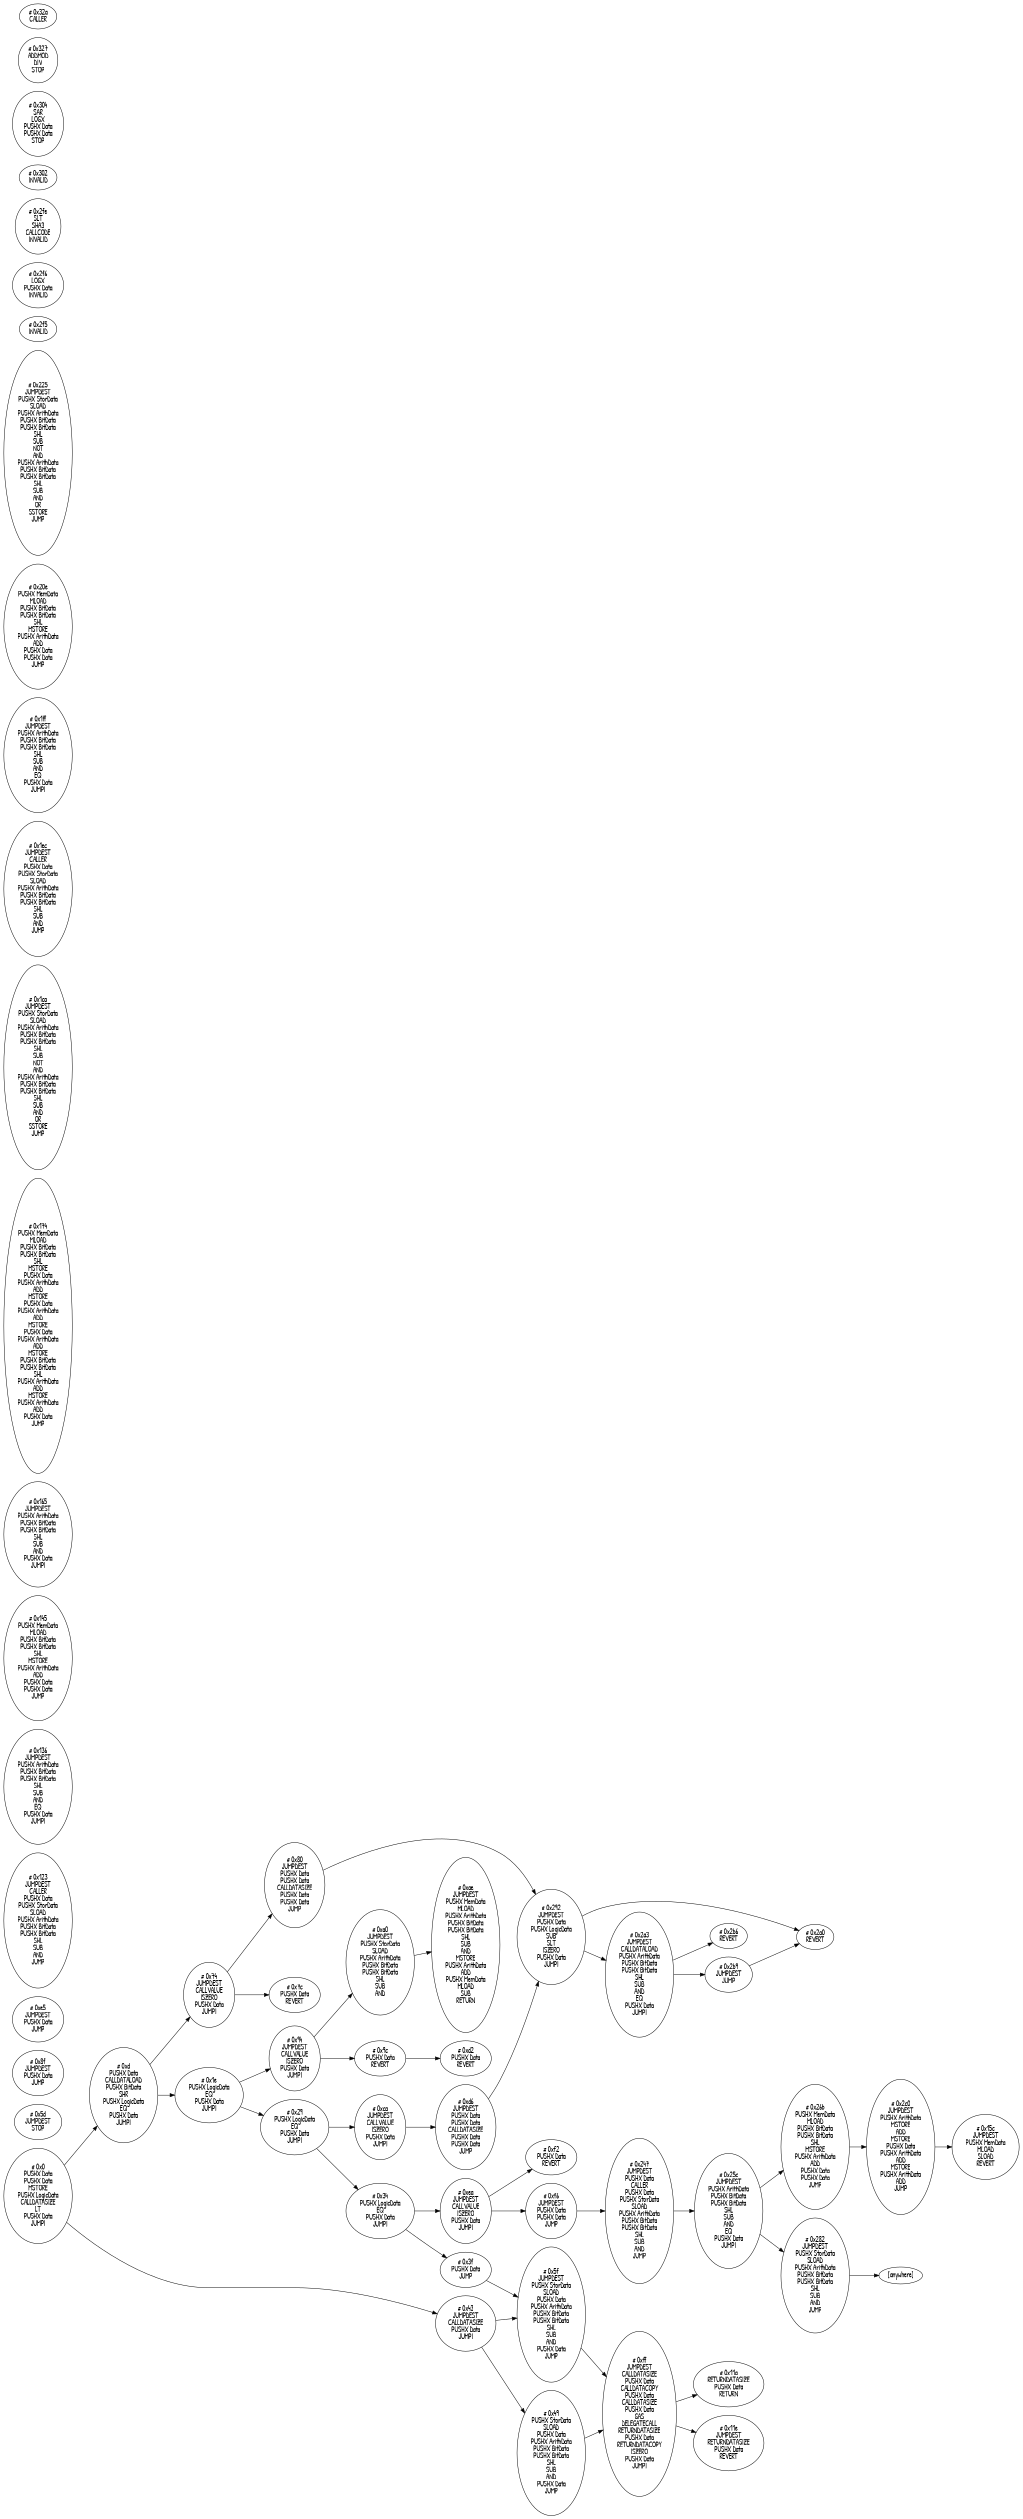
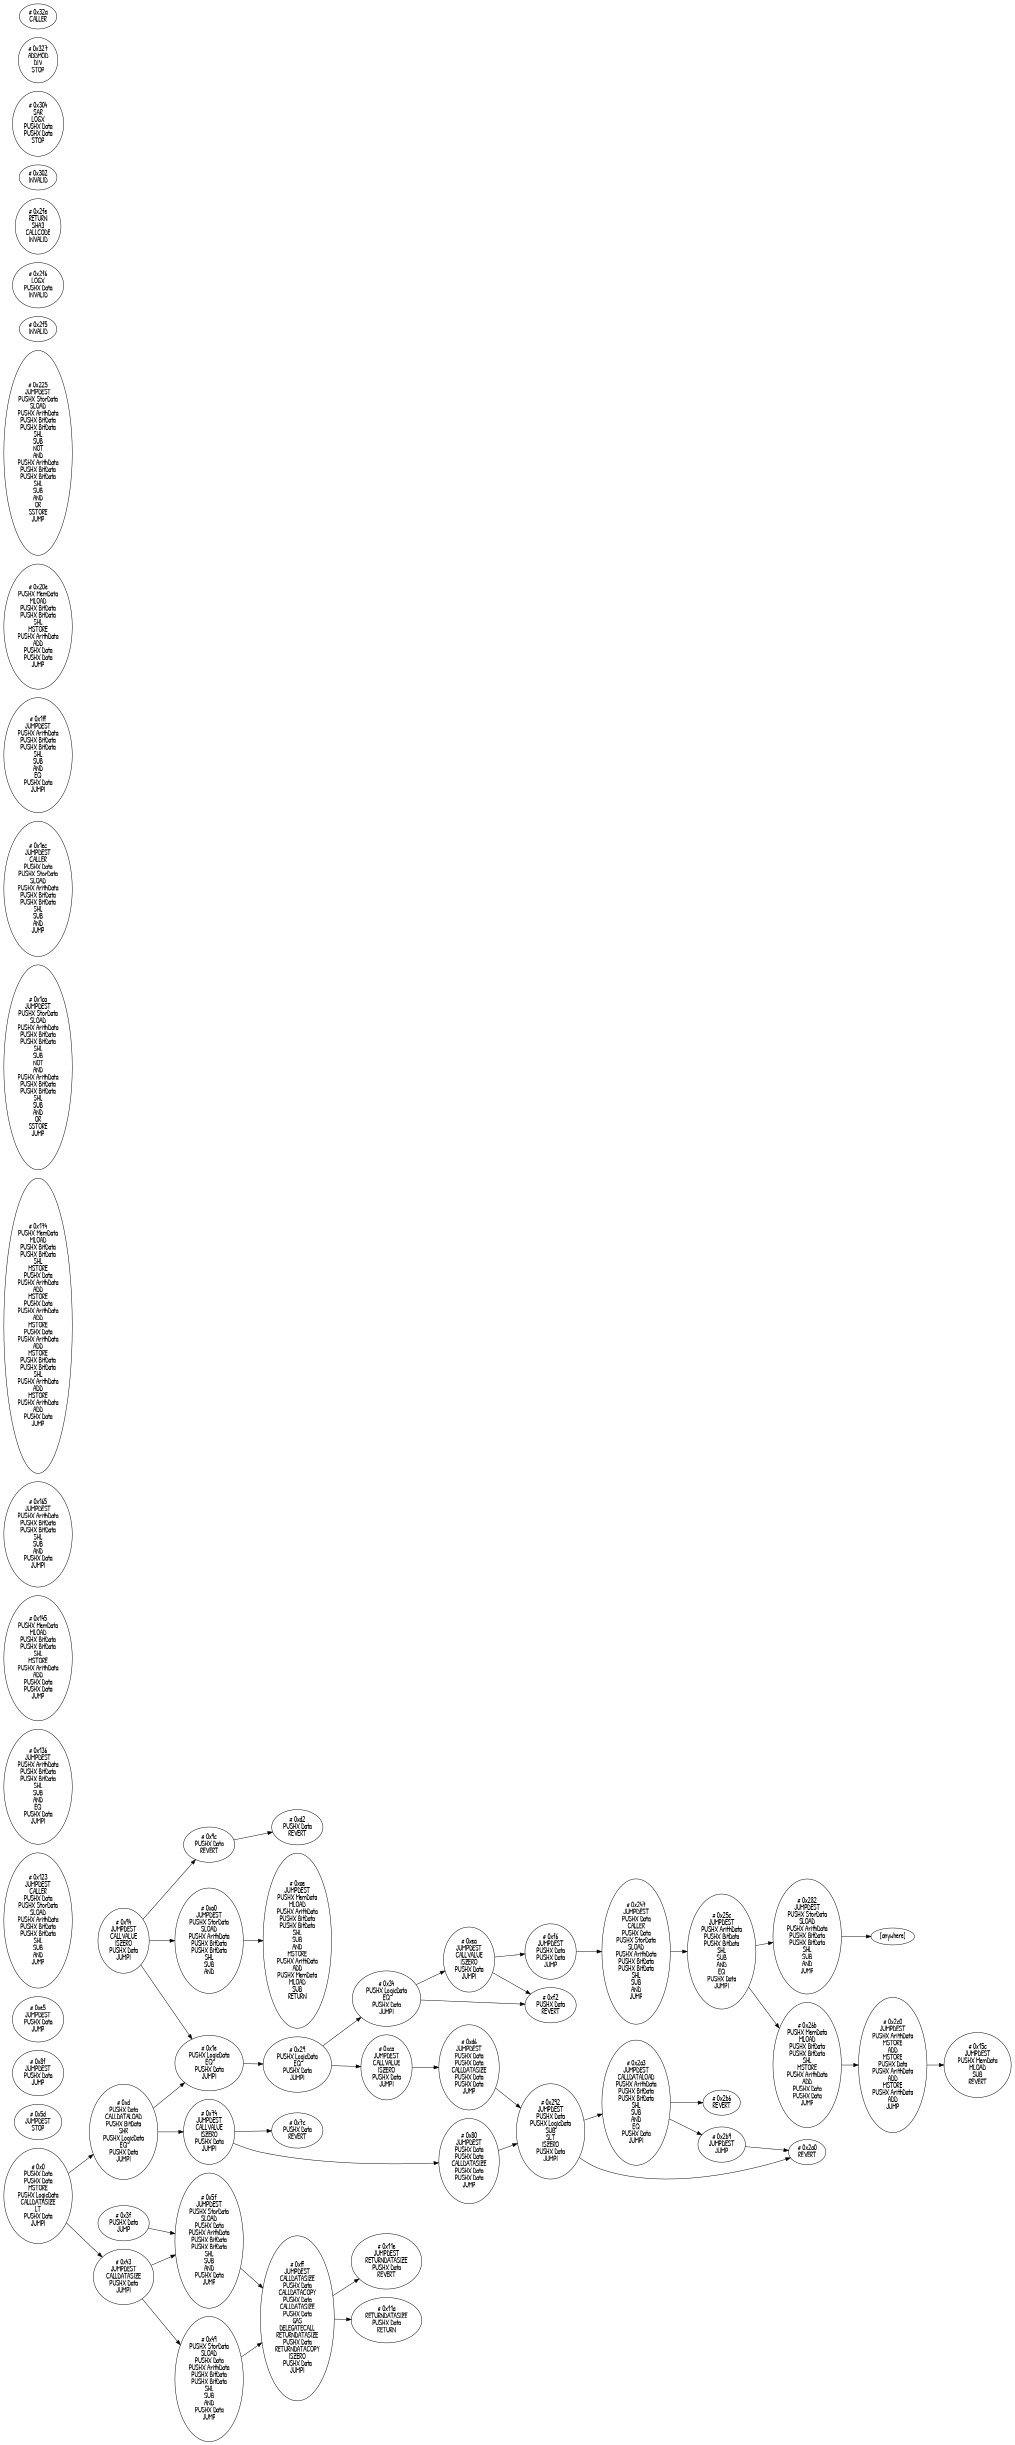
node "# 0x2fe SLT SHA3 CALLCODE INVALID": label "# 0x2fe SLT SHA3 CALLCODE INVALID" -> "# 0x2fe RETURN SHA3 CALLCODE INVALID"
edge "# 0x1e PUSHX LogicData EQ PUSHX Data JUMPI" -> "# 0x94 JUMPDEST CALLVALUE ISZERO PUSHX Data JUMPI": reversed
node "# 0x15c JUMPDEST PUSHX MemData MLOAD SLOAD REVERT": label "# 0x15c JUMPDEST PUSHX MemData MLOAD SLOAD REVERT" -> "# 0x15c JUMPDEST PUSHX MemData MLOAD SUB REVERT"
edge "# 0x34 PUSHX LogicData EQ PUSHX Data JUMPI" -> "# 0x3f PUSHX Data JUMP": now "# 0x34 PUSHX LogicData EQ PUSHX Data JUMPI" -> "# 0xf2 PUSHX Data REVERT"
